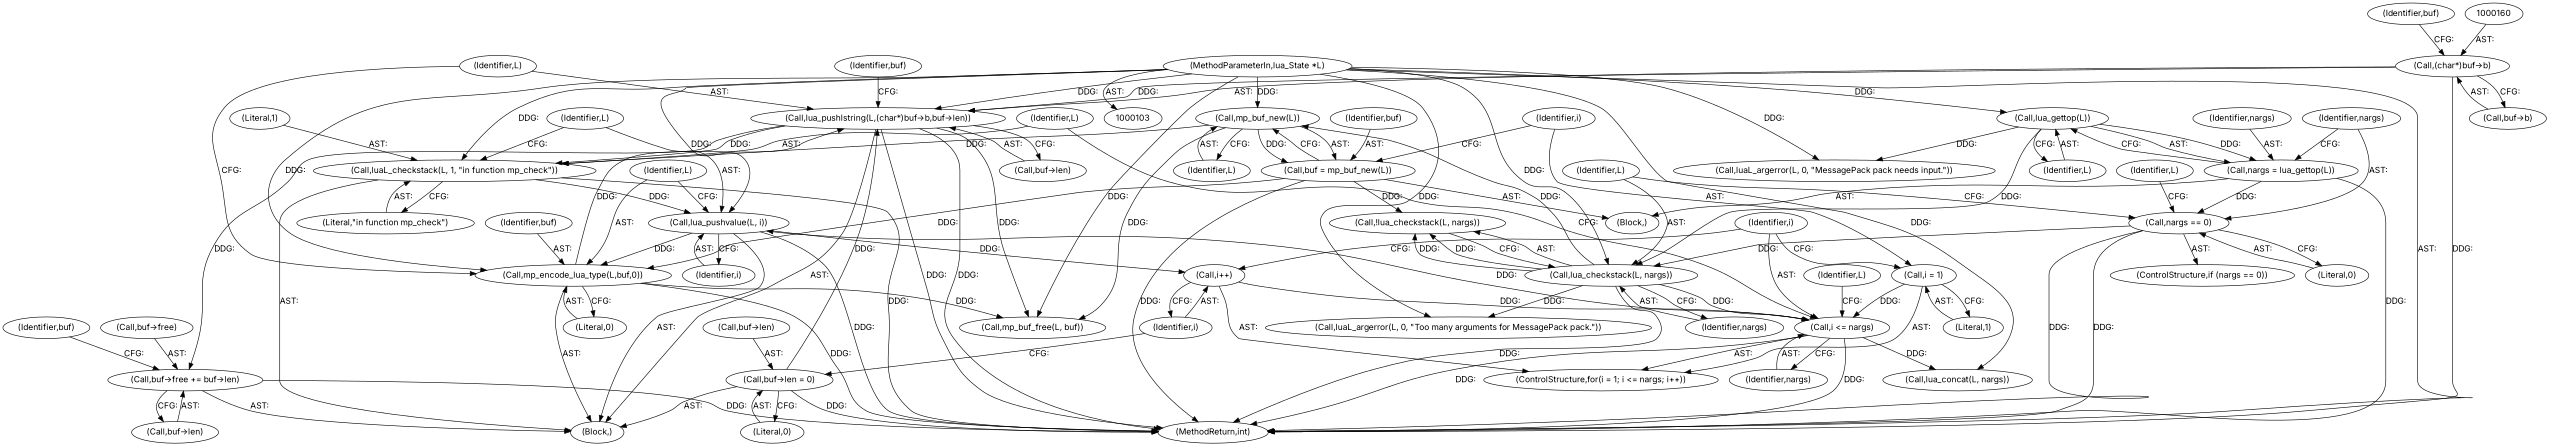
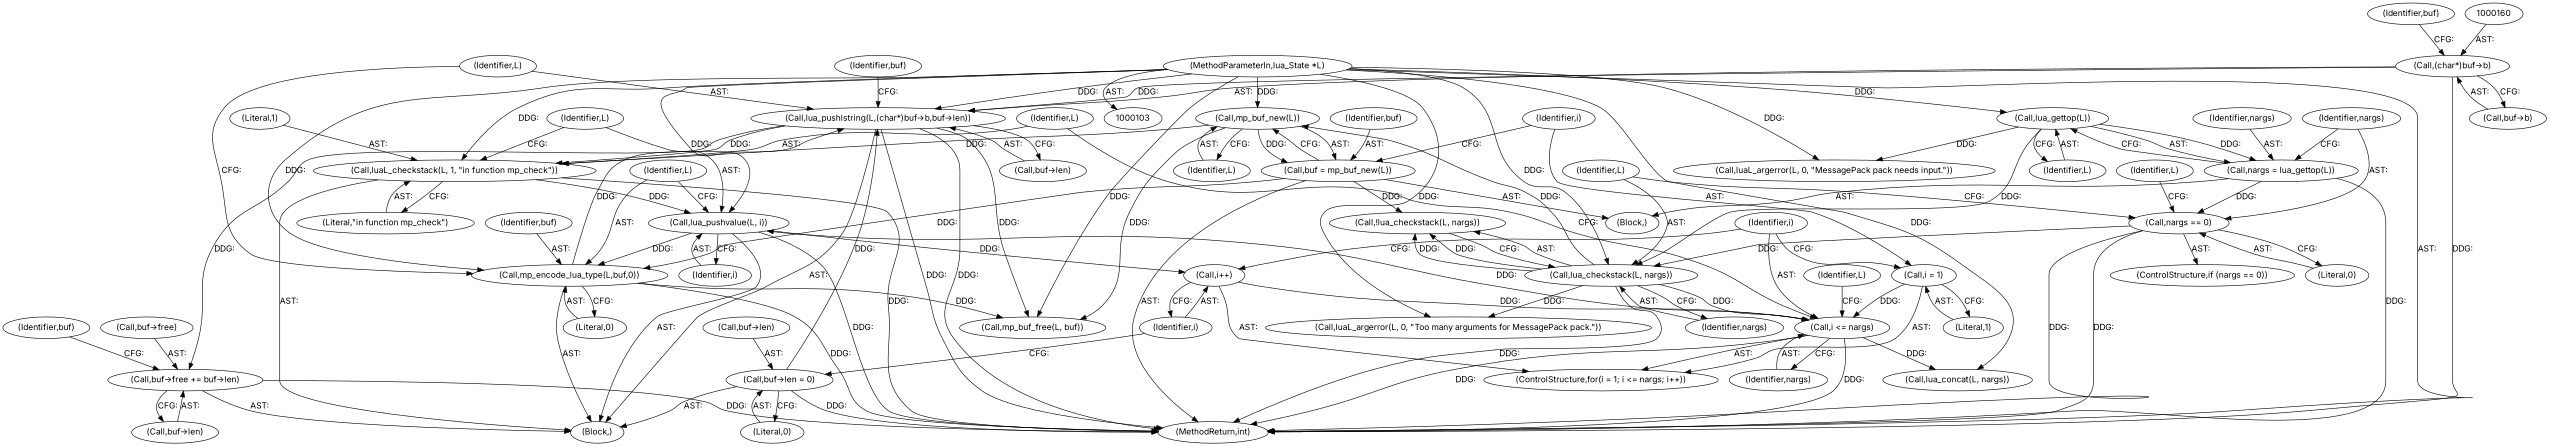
edge "(Call,buf = mp_buf_new(L))" -> "(MethodReturn,int)": label "DDG: " -> "AST: "
